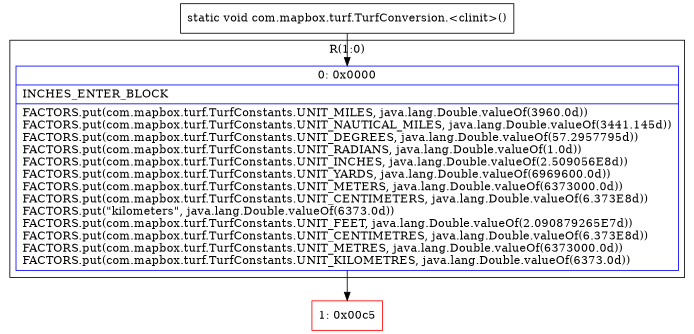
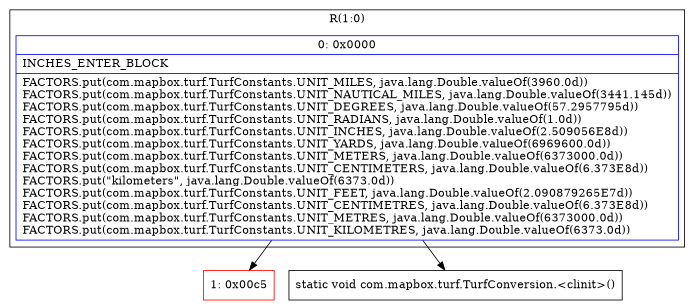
edge "static void com.mapbox.turf.TurfConversion.<clinit>()" -> "0: 0x0000": reversed
